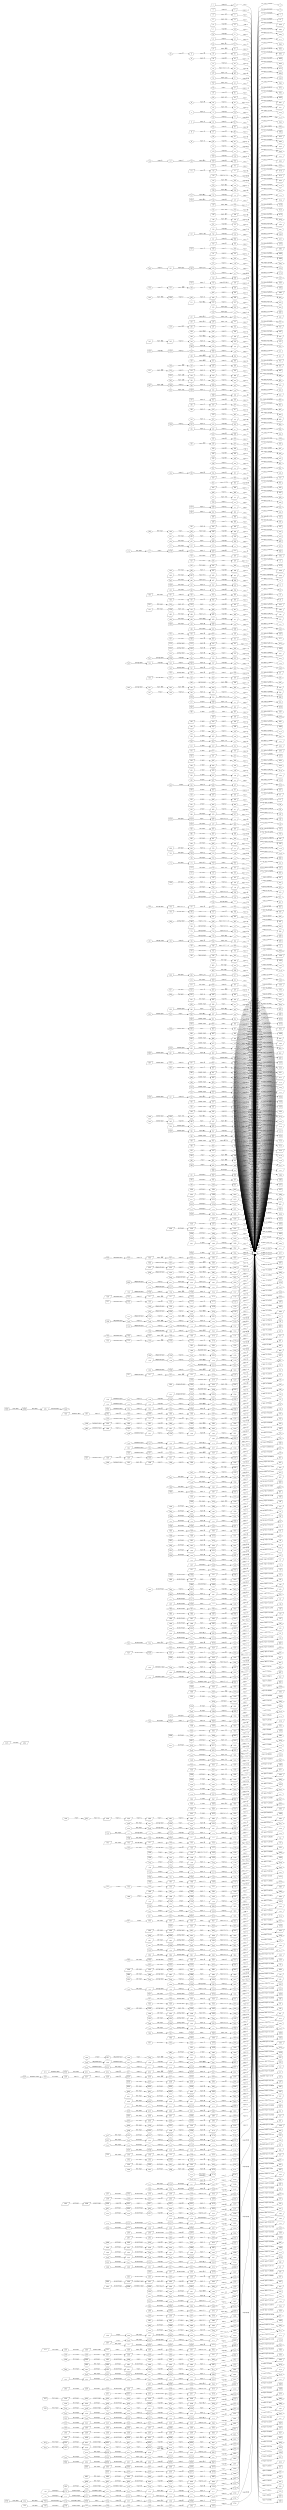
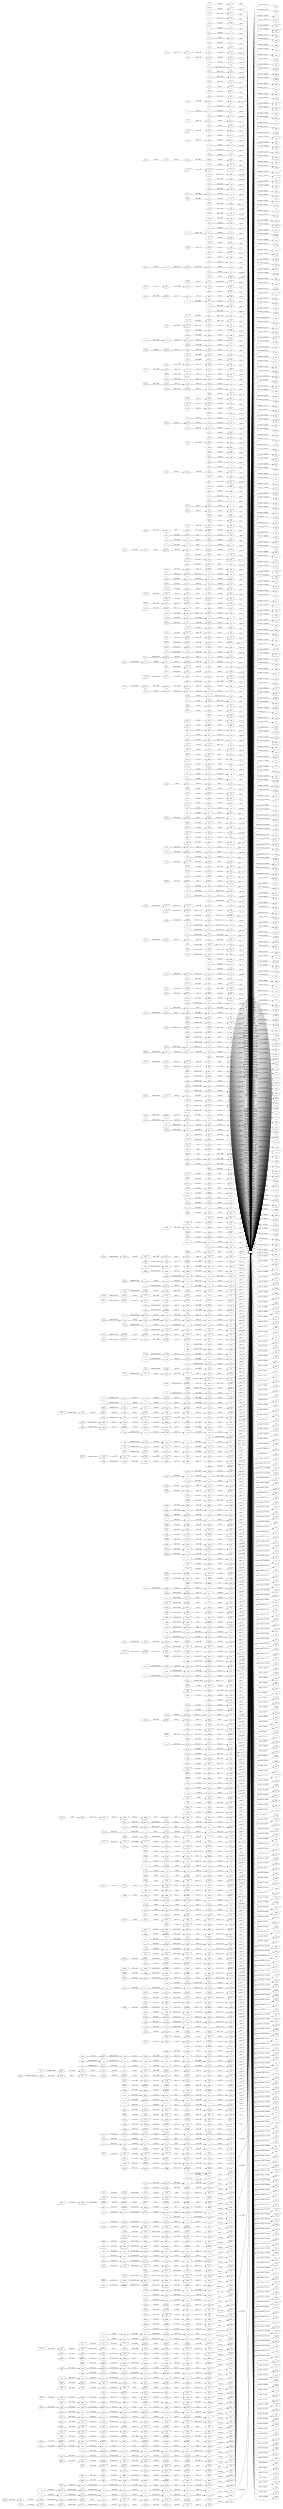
node "2003": removed
edge "2407" -> "2417": now "2416" -> "2417"
edge "2496" -> "2497": added, label "<eps>:、"
edge "2638" -> "2630": now "2638" -> "2639"
